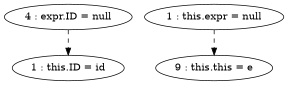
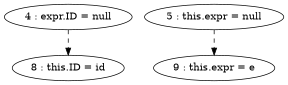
node "1 : this.expr = null": label "1 : this.expr = null" -> "5 : this.expr = null"
node "1 : this.ID = id": label "1 : this.ID = id" -> "8 : this.ID = id"
node "9 : this.this = e": label "9 : this.this = e" -> "9 : this.expr = e"
